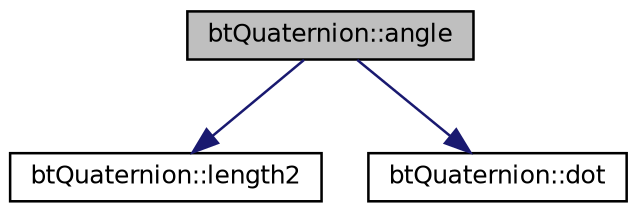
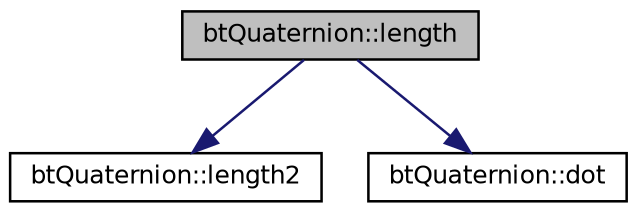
node "btQuaternion::angle": label "btQuaternion::angle" -> "btQuaternion::length"
